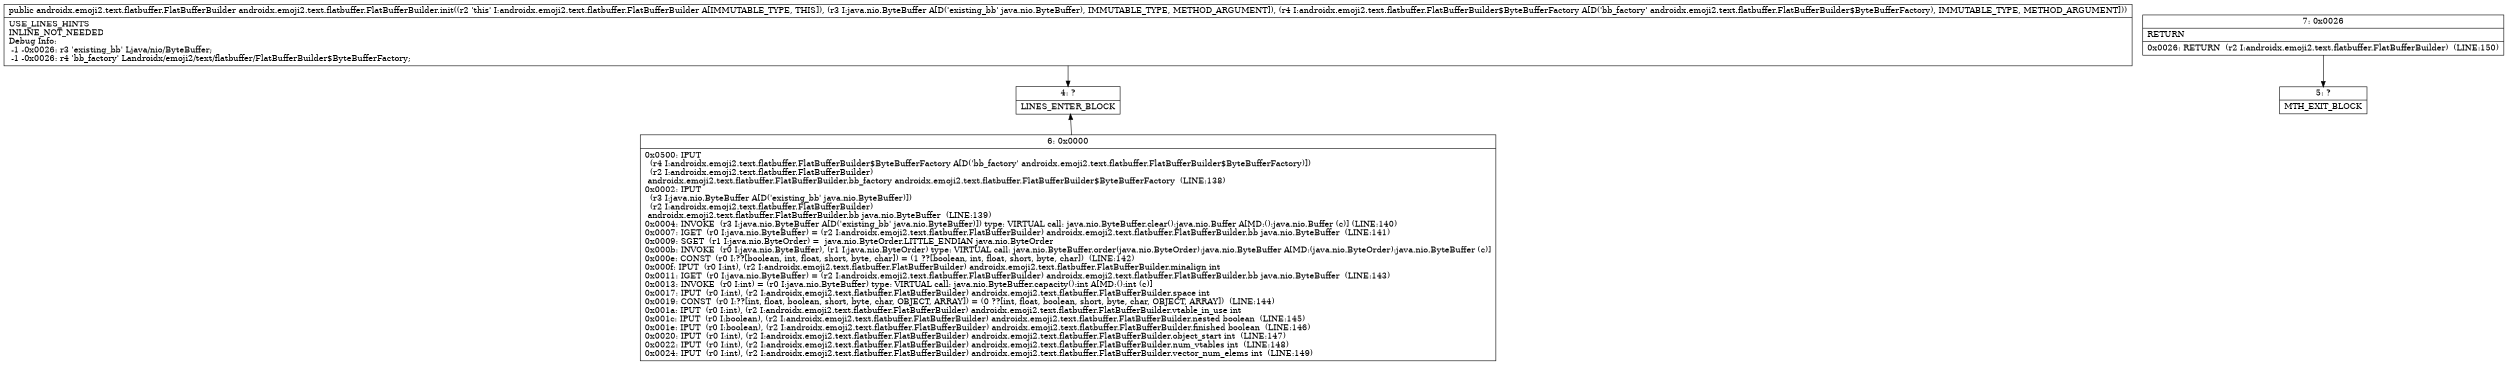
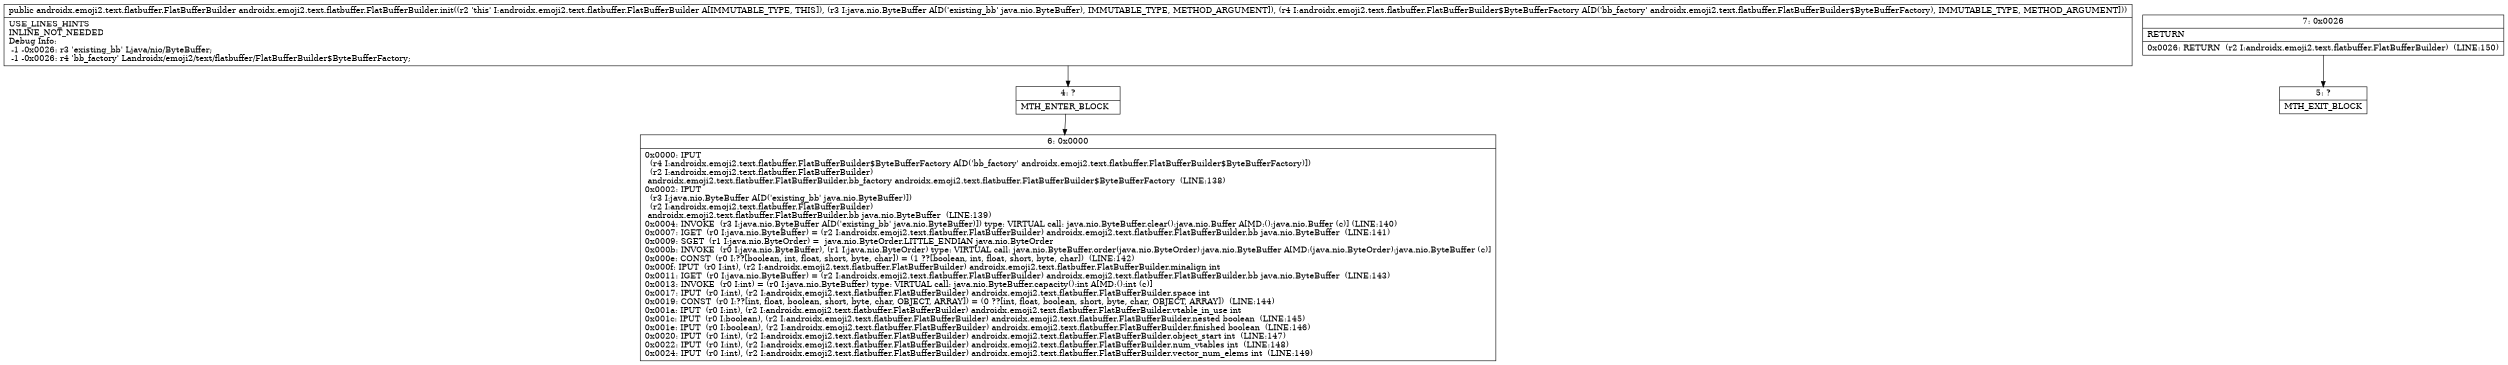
node "4: ?": text "LINES_ENTER_BLOCK" -> "MTH_ENTER_BLOCK"
edge "6: 0x0000" -> "4: ?": reversed
node "6: 0x0000": text "0x0500: IPUT" -> "0x0000: IPUT"
